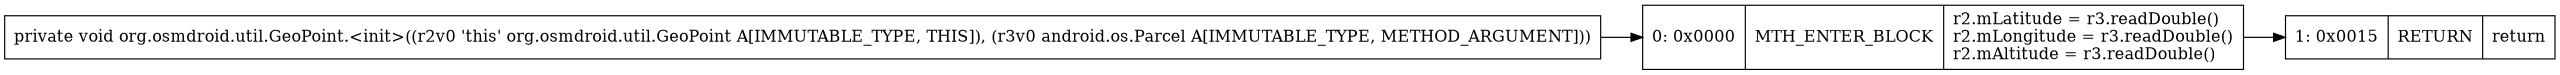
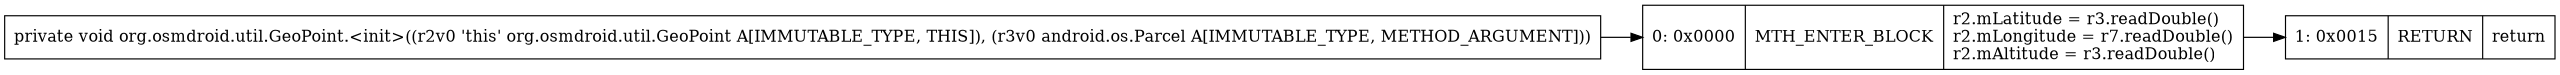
node "0: 0x0000": text "r2.mLongitude = r3.readDouble()" -> "r2.mLongitude = r7.readDouble()"
